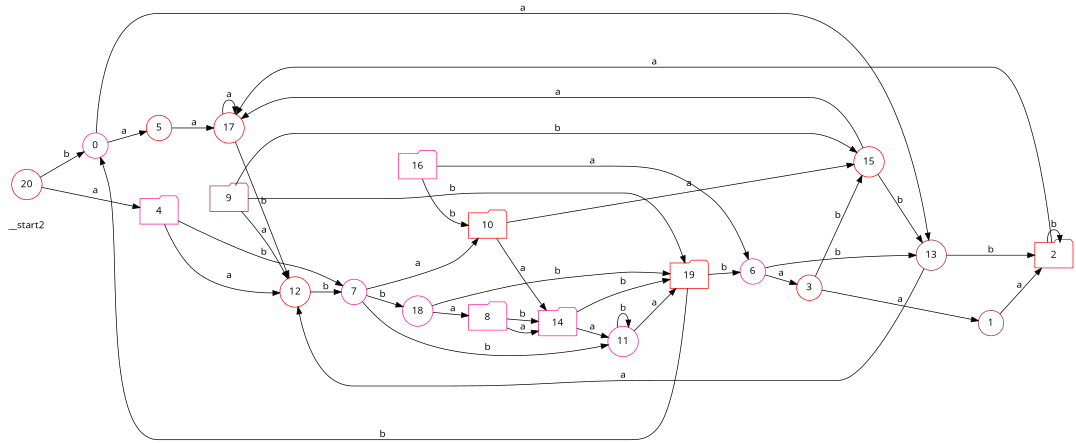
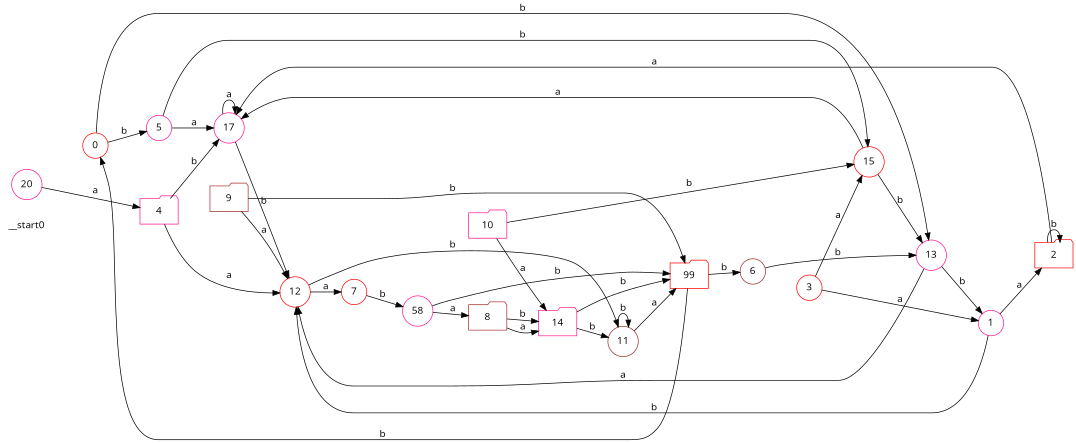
edge "0" -> "13": label "a" -> "b"
node "5": color red -> deeppink
node "17": color red -> deeppink
edge "0" -> "5": label "a" -> "b"
edge "9" -> "15": now "5" -> "15"
node "0": color deeppink -> red
edge "20" -> "0": removed, label "b"
node "16": removed
edge "10" -> "15": label "a" -> "b"
node "20": color red -> deeppink
edge "3" -> "15": label "b" -> "a"
node "__start2": label "__start2" -> "__start0"
node "10": color red -> deeppink
edge "4" -> "7": now "4" -> "17"
node "13": color brown -> deeppink
edge "13" -> "2": now "13" -> "1"
node "6": color deeppink -> brown
edge "7" -> "10": removed, label "a"
node "19": label "19" -> "99"
edge "6" -> "3": removed, label "a"
edge "12" -> "7": label "b" -> "a"
node "7": color deeppink -> red
node "18": label "18" -> "58"
node "8": color deeppink -> brown
node "1": color brown -> deeppink
edge "14" -> "11": label "a" -> "b"
node "11": color deeppink -> brown
edge "7" -> "11": now "12" -> "11"
edge "1" -> "12": added, label "b"
